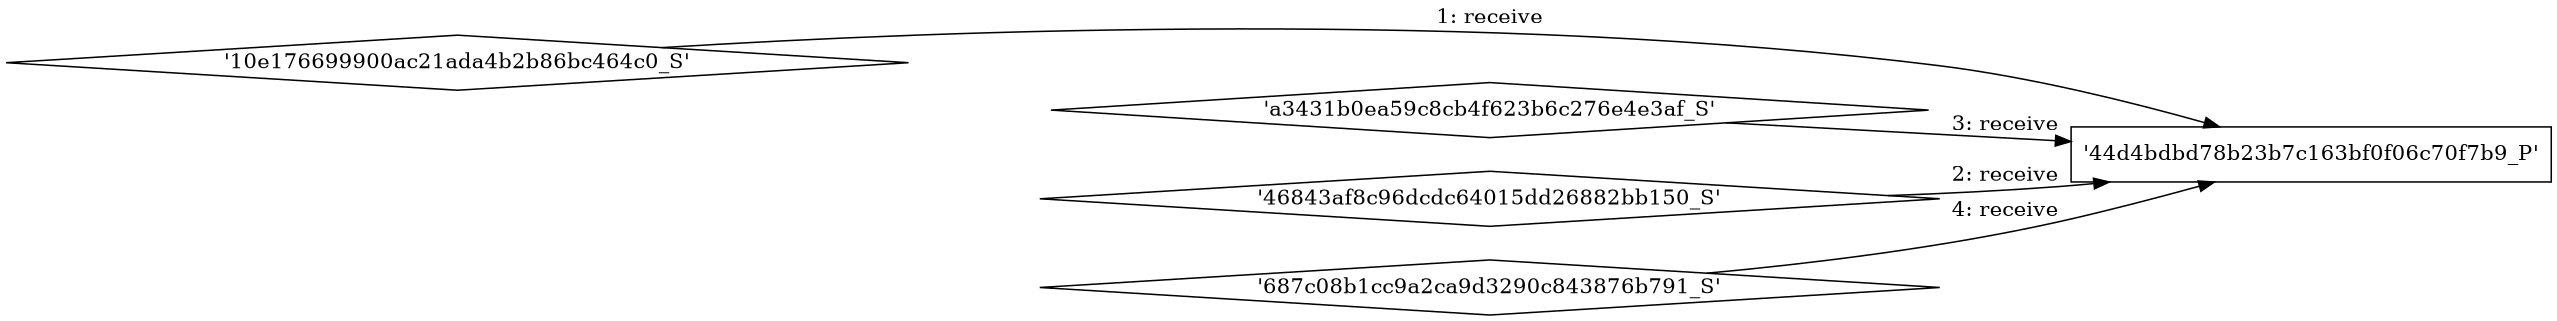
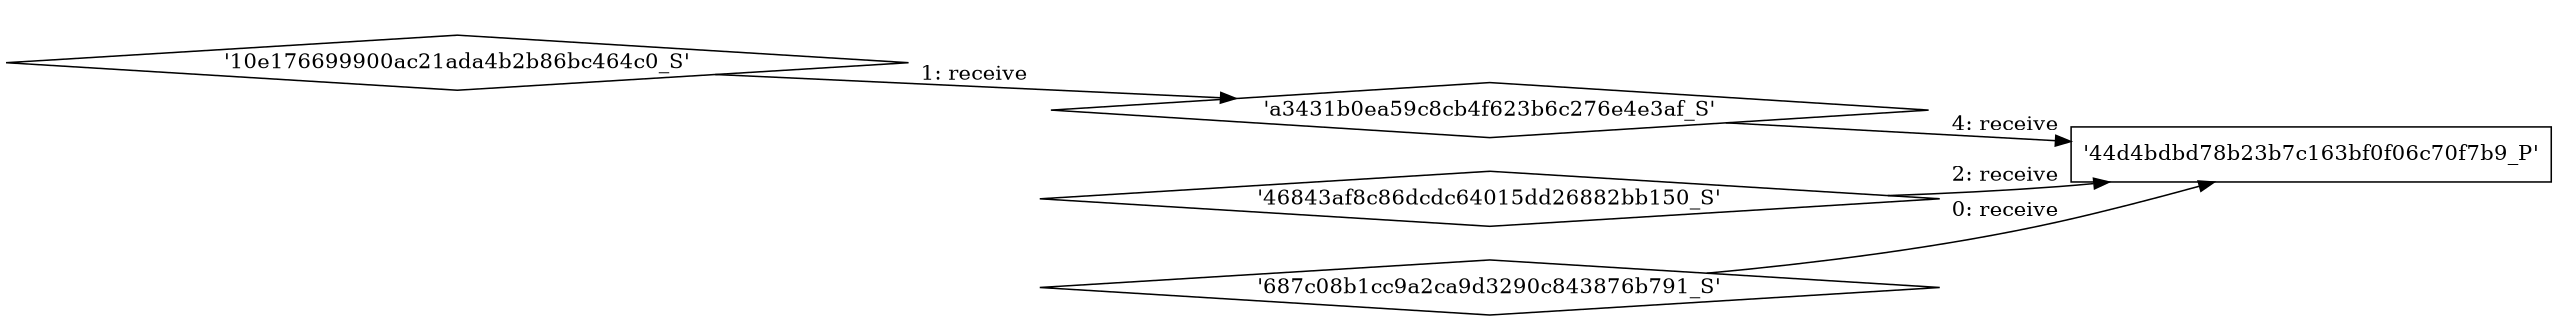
edge "'10e176699900ac21ada4b2b86bc464c0_S'" -> "'44d4bdbd78b23b7c163bf0f06c70f7b9_P'": now "'10e176699900ac21ada4b2b86bc464c0_S'" -> "'a3431b0ea59c8cb4f623b6c276e4e3af_S'"
edge "'a3431b0ea59c8cb4f623b6c276e4e3af_S'" -> "'44d4bdbd78b23b7c163bf0f06c70f7b9_P'": label "3: receive" -> "4: receive"
node "'46843af8c96dcdc64015dd26882bb150_S'": label "'46843af8c96dcdc64015dd26882bb150_S'" -> "'46843af8c86dcdc64015dd26882bb150_S'"
edge "'687c08b1cc9a2ca9d3290c843876b791_S'" -> "'44d4bdbd78b23b7c163bf0f06c70f7b9_P'": label "4: receive" -> "0: receive"
